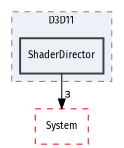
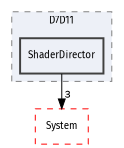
cluster "D3D11": label "D3D11" -> "D7D11"
